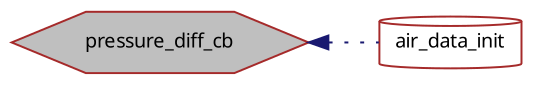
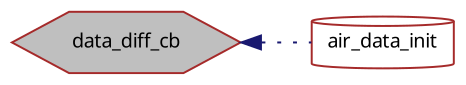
node "pressure_diff_cb": label "pressure_diff_cb" -> "data_diff_cb"
